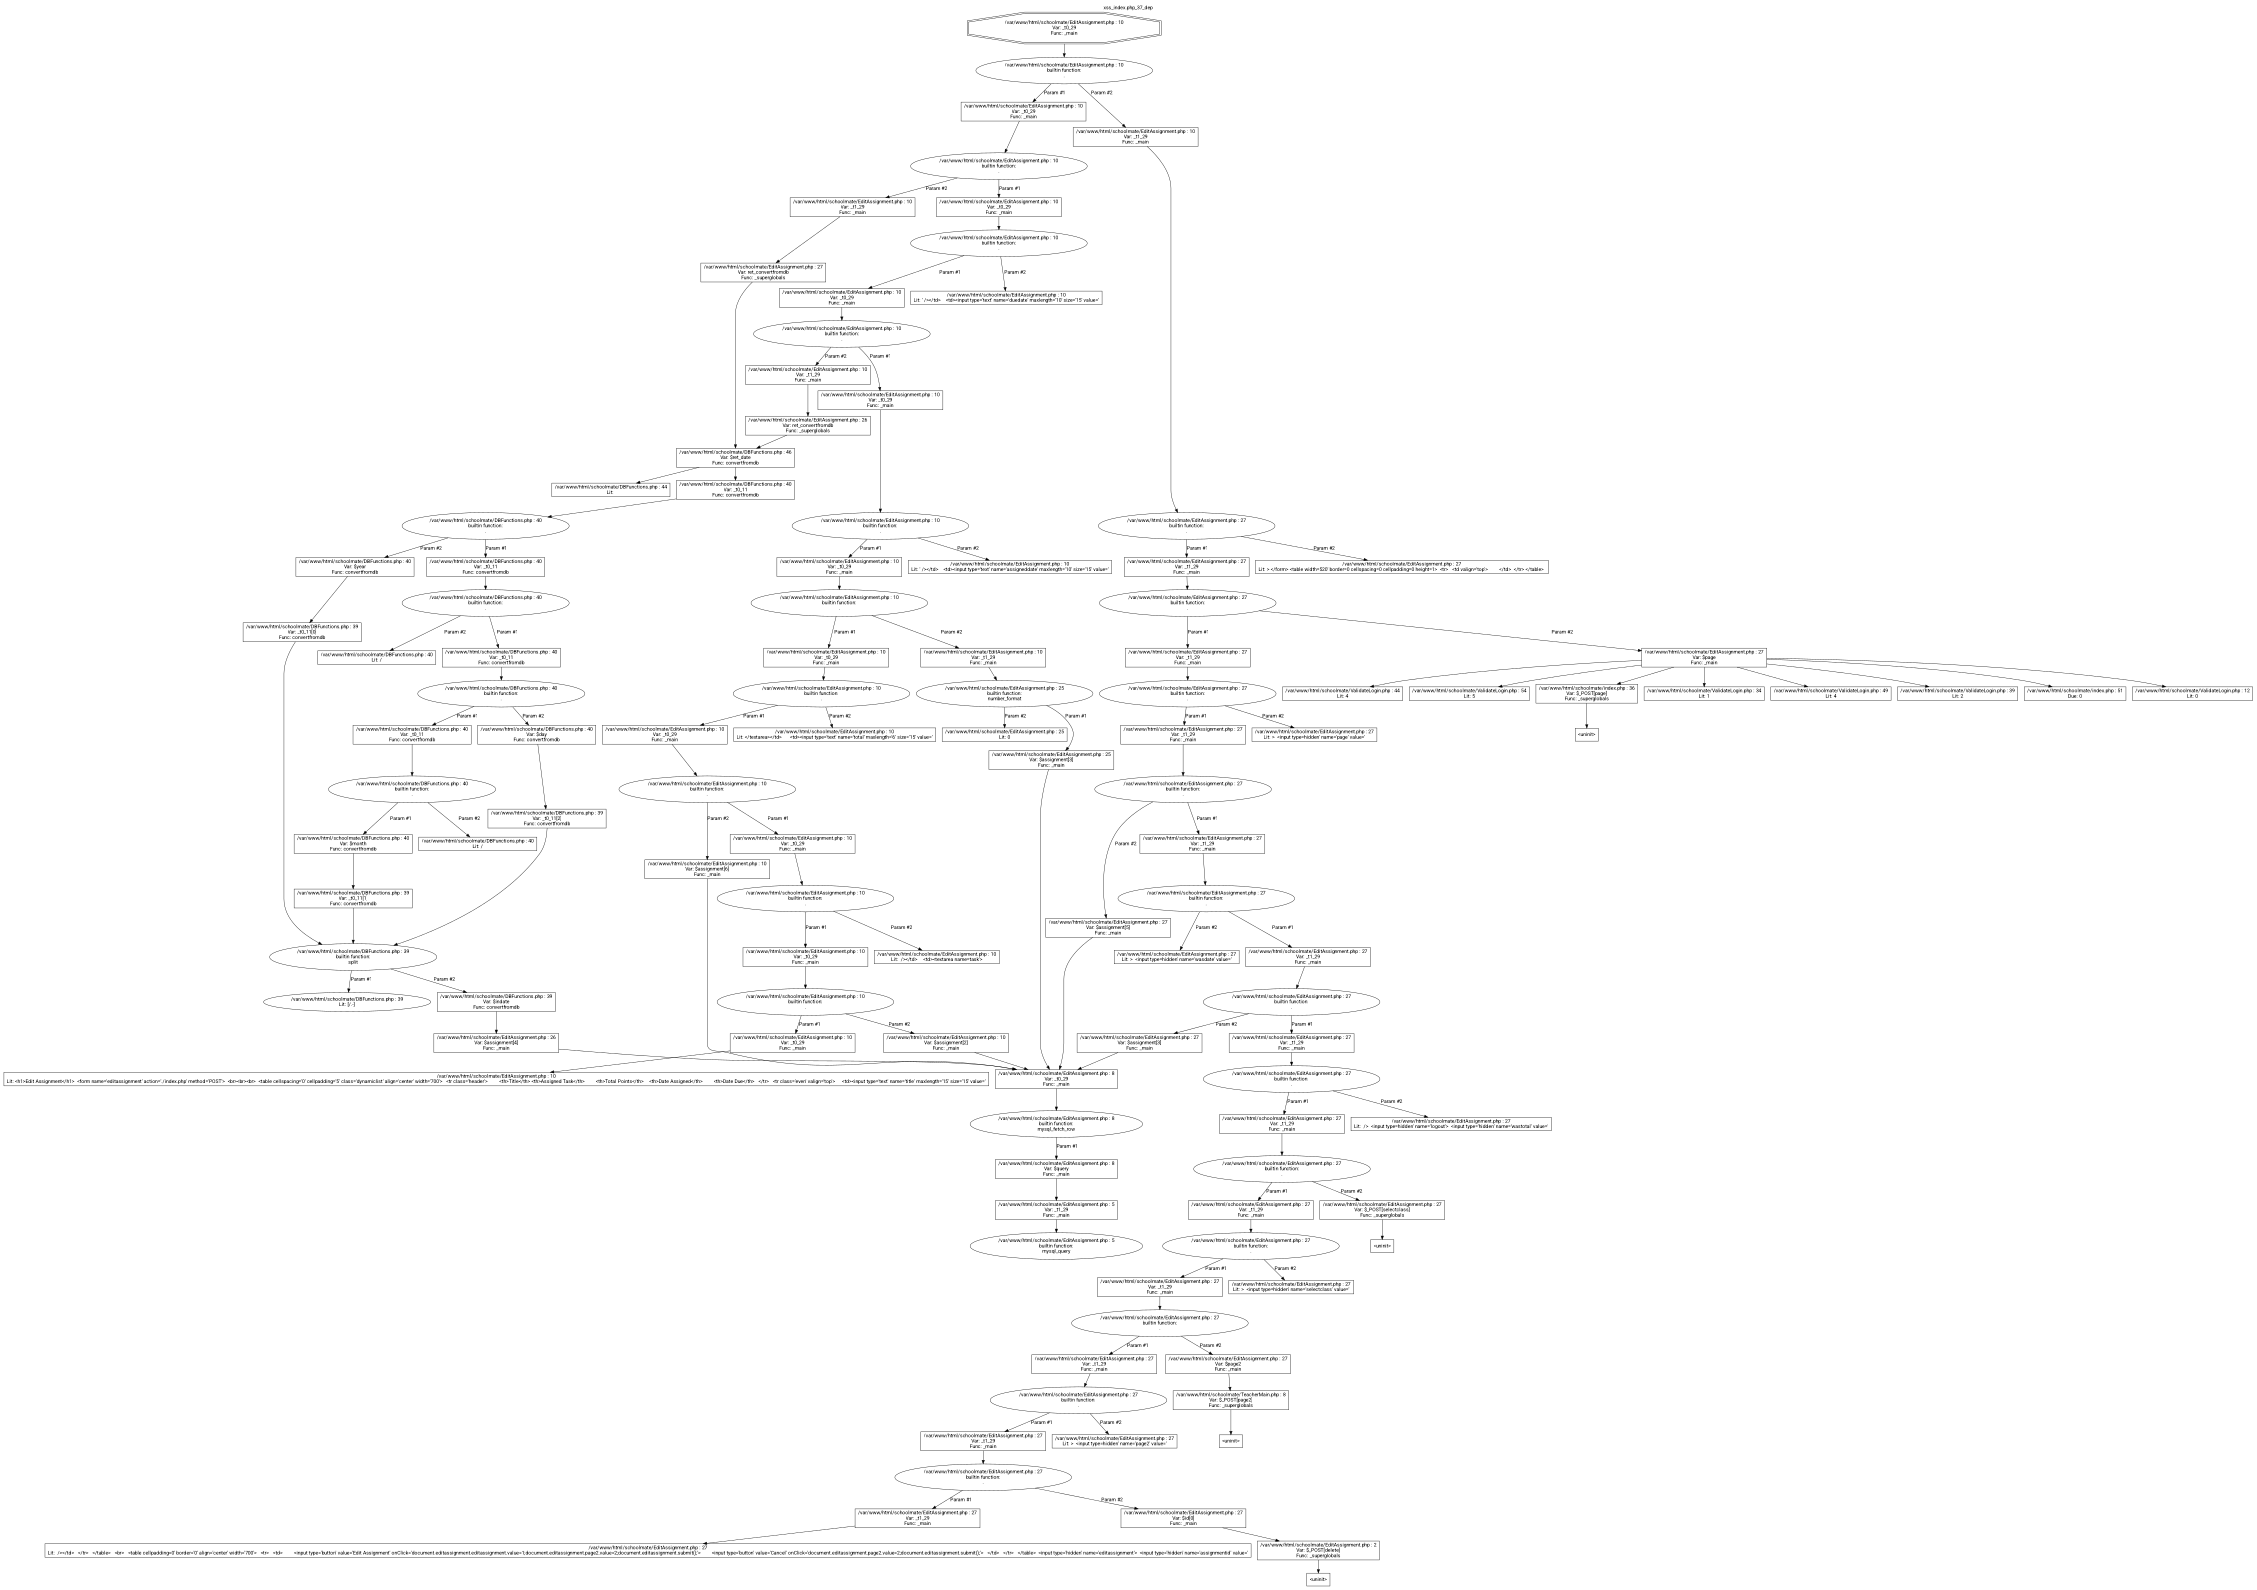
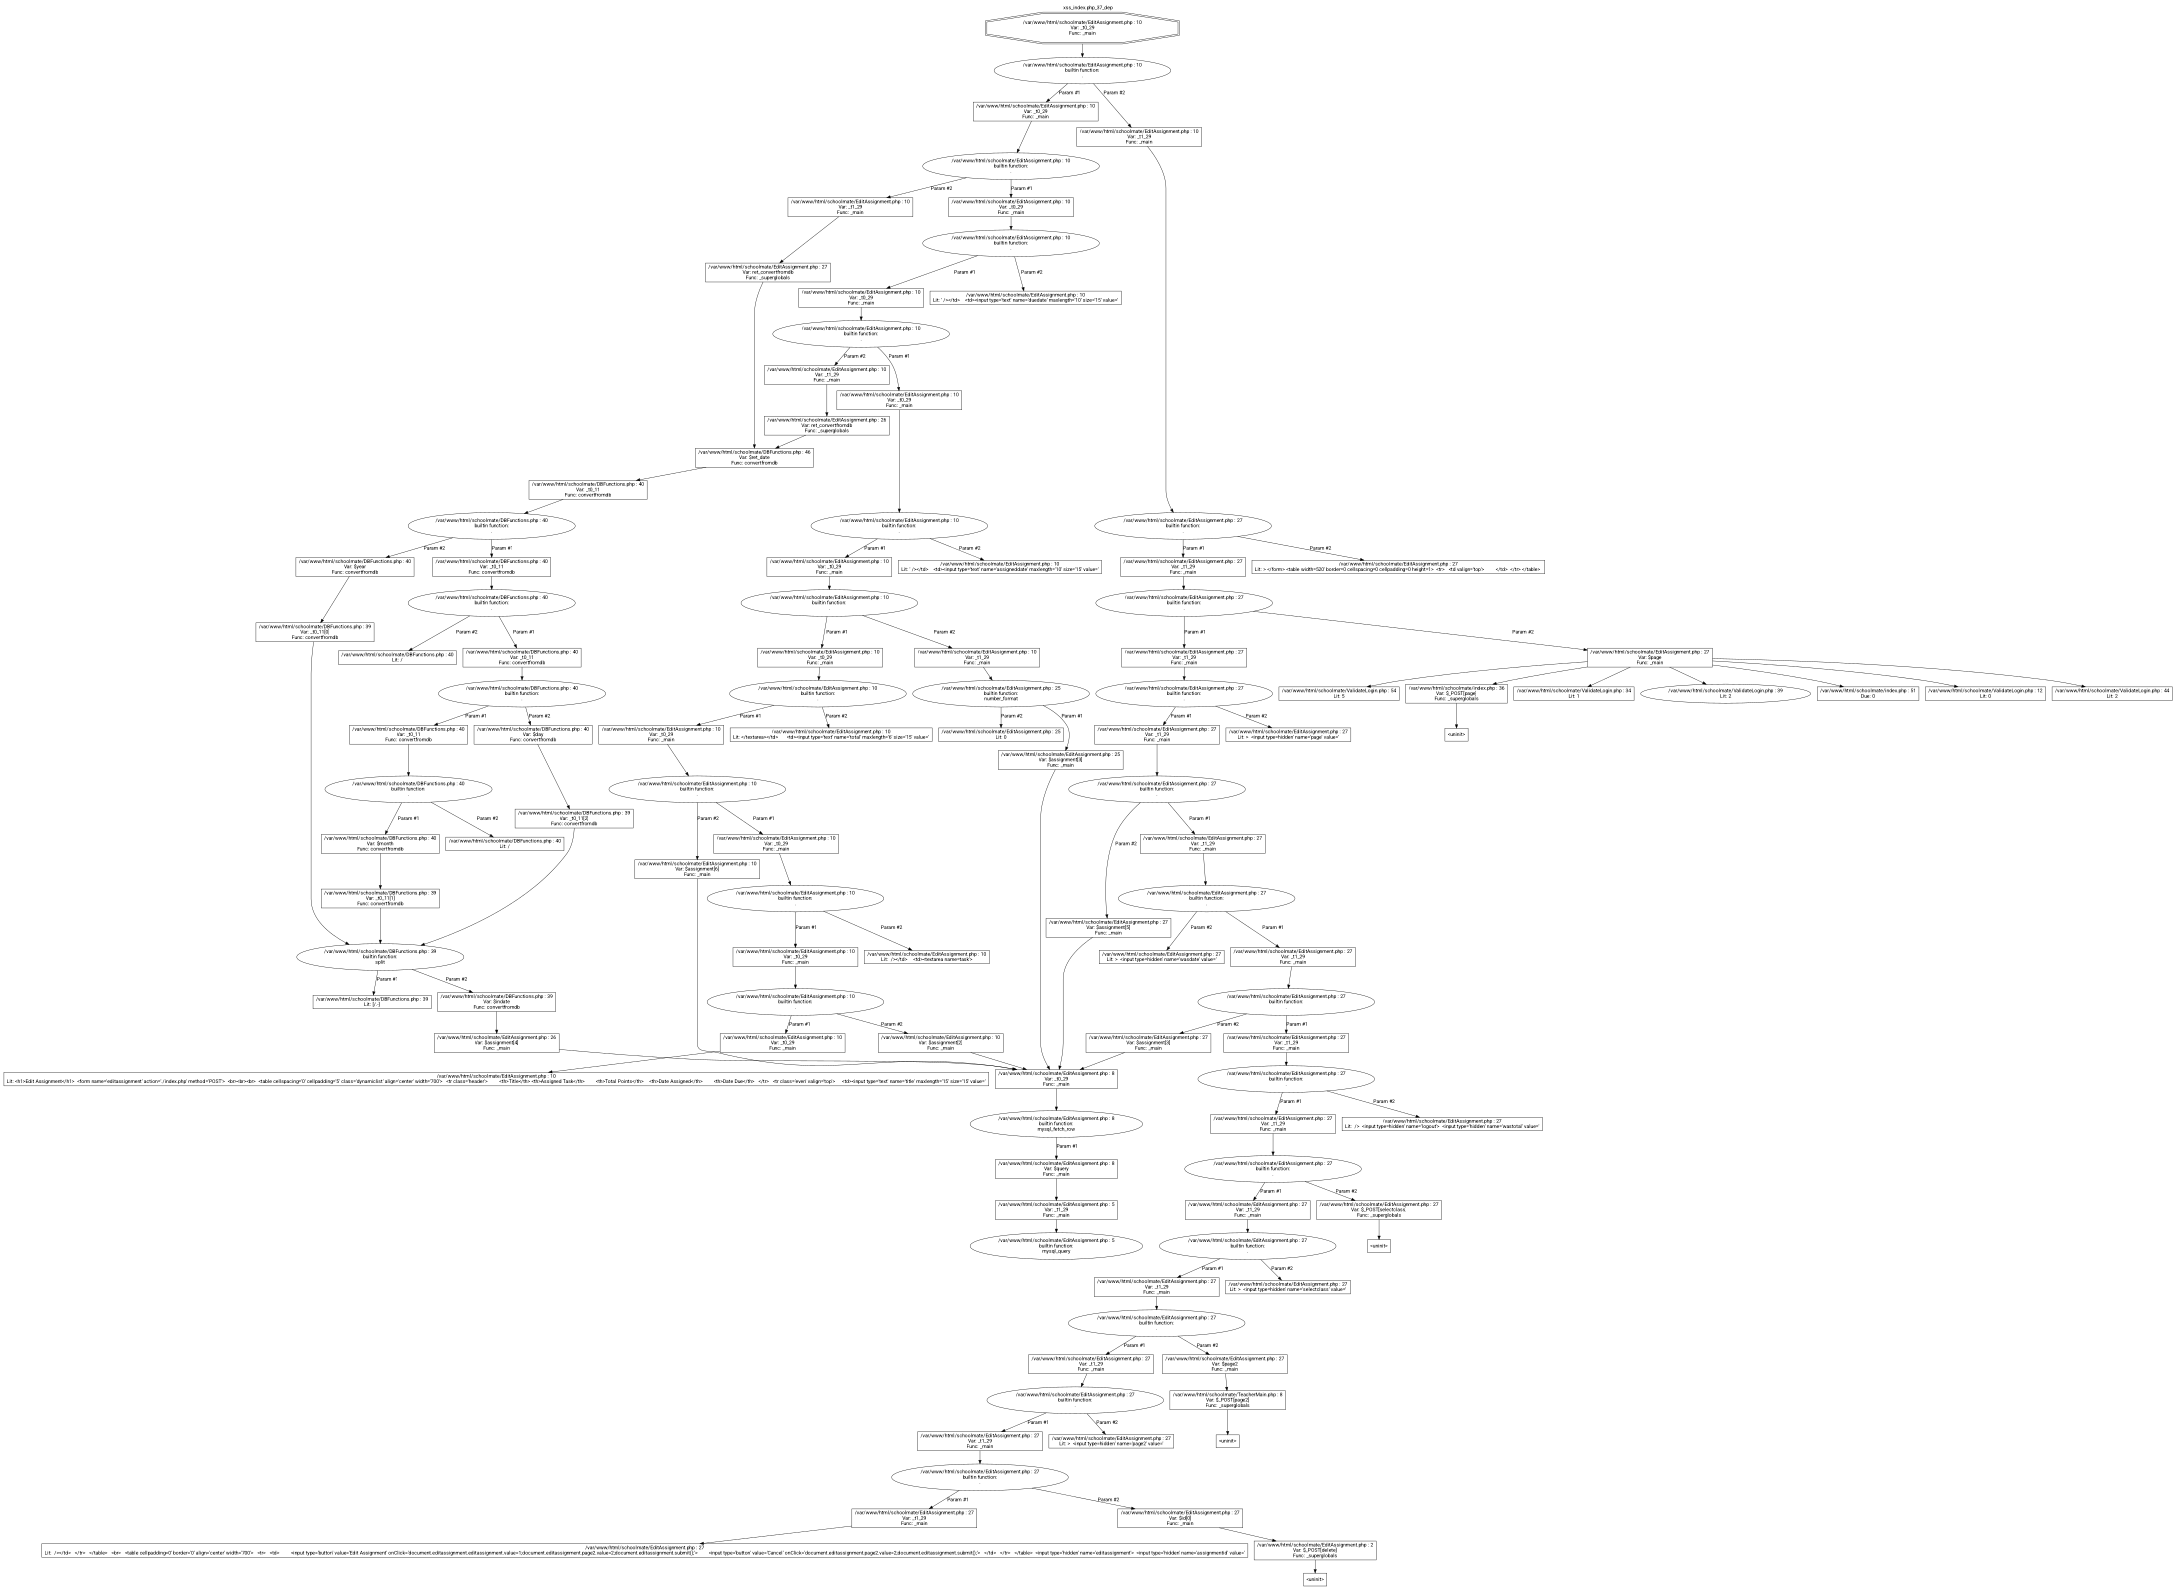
node "/var/www/html/schoolmate/DBFunctions.php : 44 Lit:": removed
node "/var/www/html/schoolmate/ValidateLogin.php : 44 Lit: 4": label "/var/www/html/schoolmate/ValidateLogin.php : 44 Lit: 4" -> "/var/www/html/schoolmate/ValidateLogin.php : 44 Lit: 2"
node "/var/www/html/schoolmate/ValidateLogin.php : 49 Lit: 4": removed
node "/var/www/html/schoolmate/ValidateLogin.php : 39 Lit: 2": shape box -> ellipse
node "/var/www/html/schoolmate/DBFunctions.php : 39 Lit: [/.-]": shape ellipse -> box
